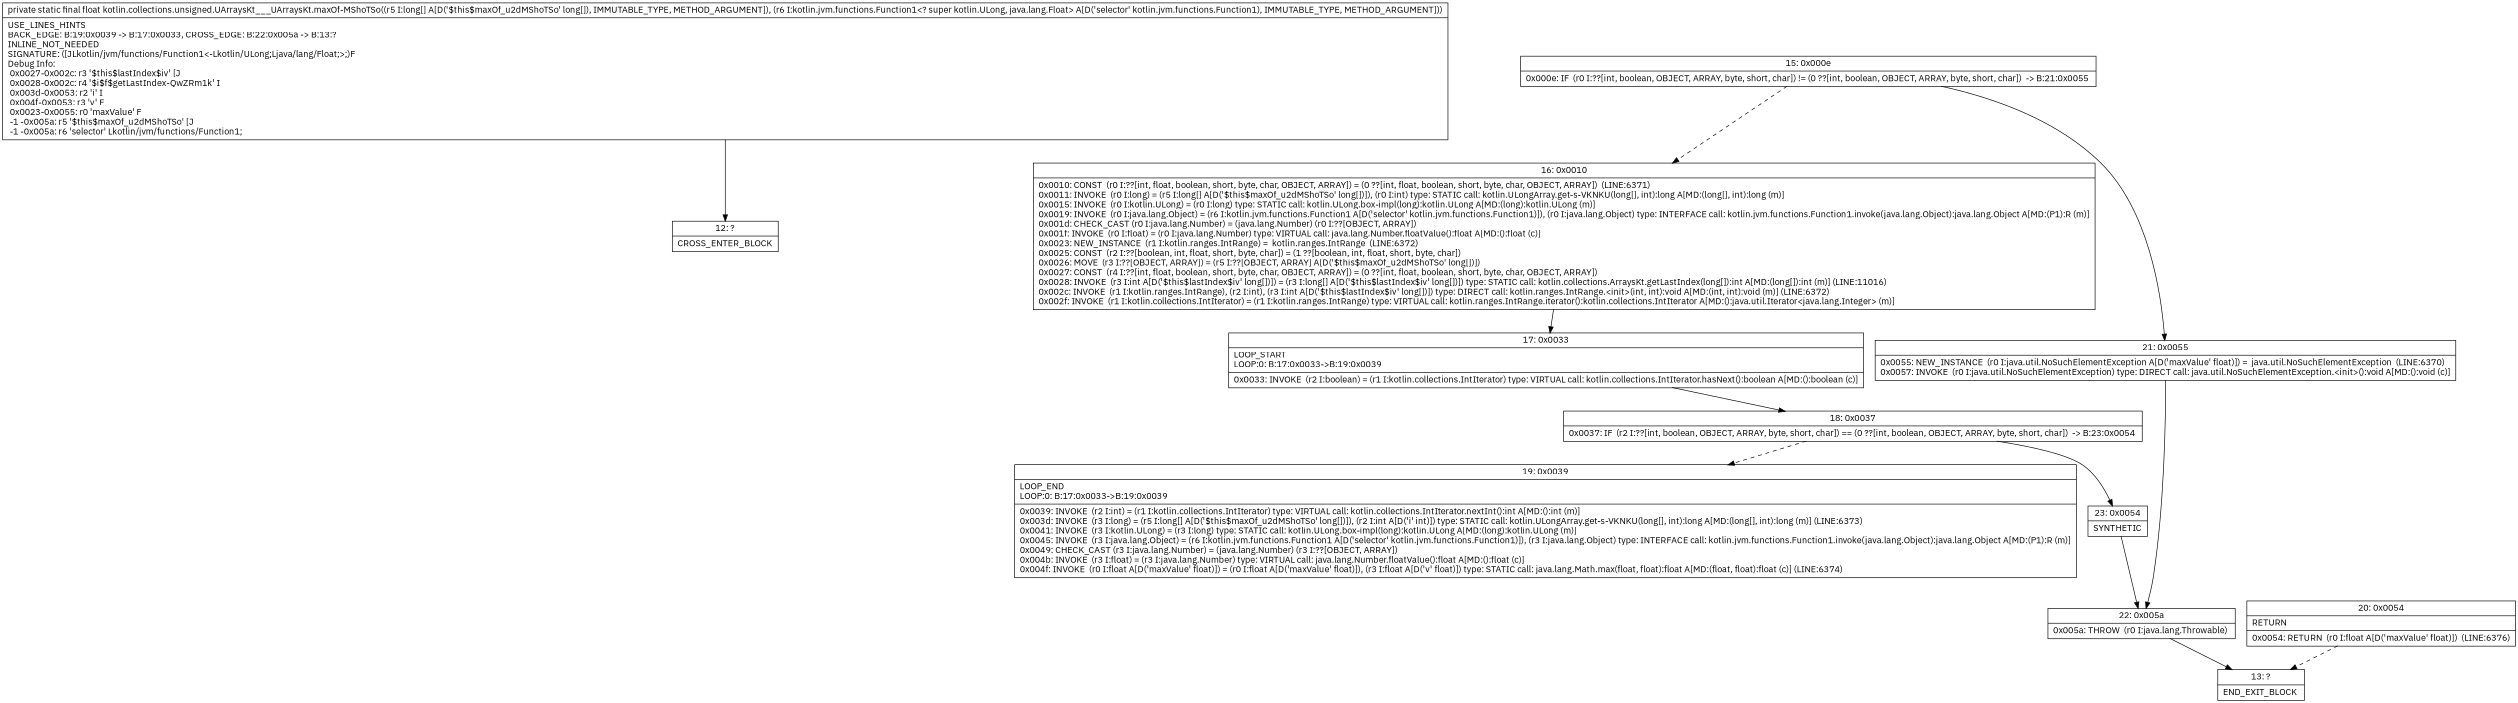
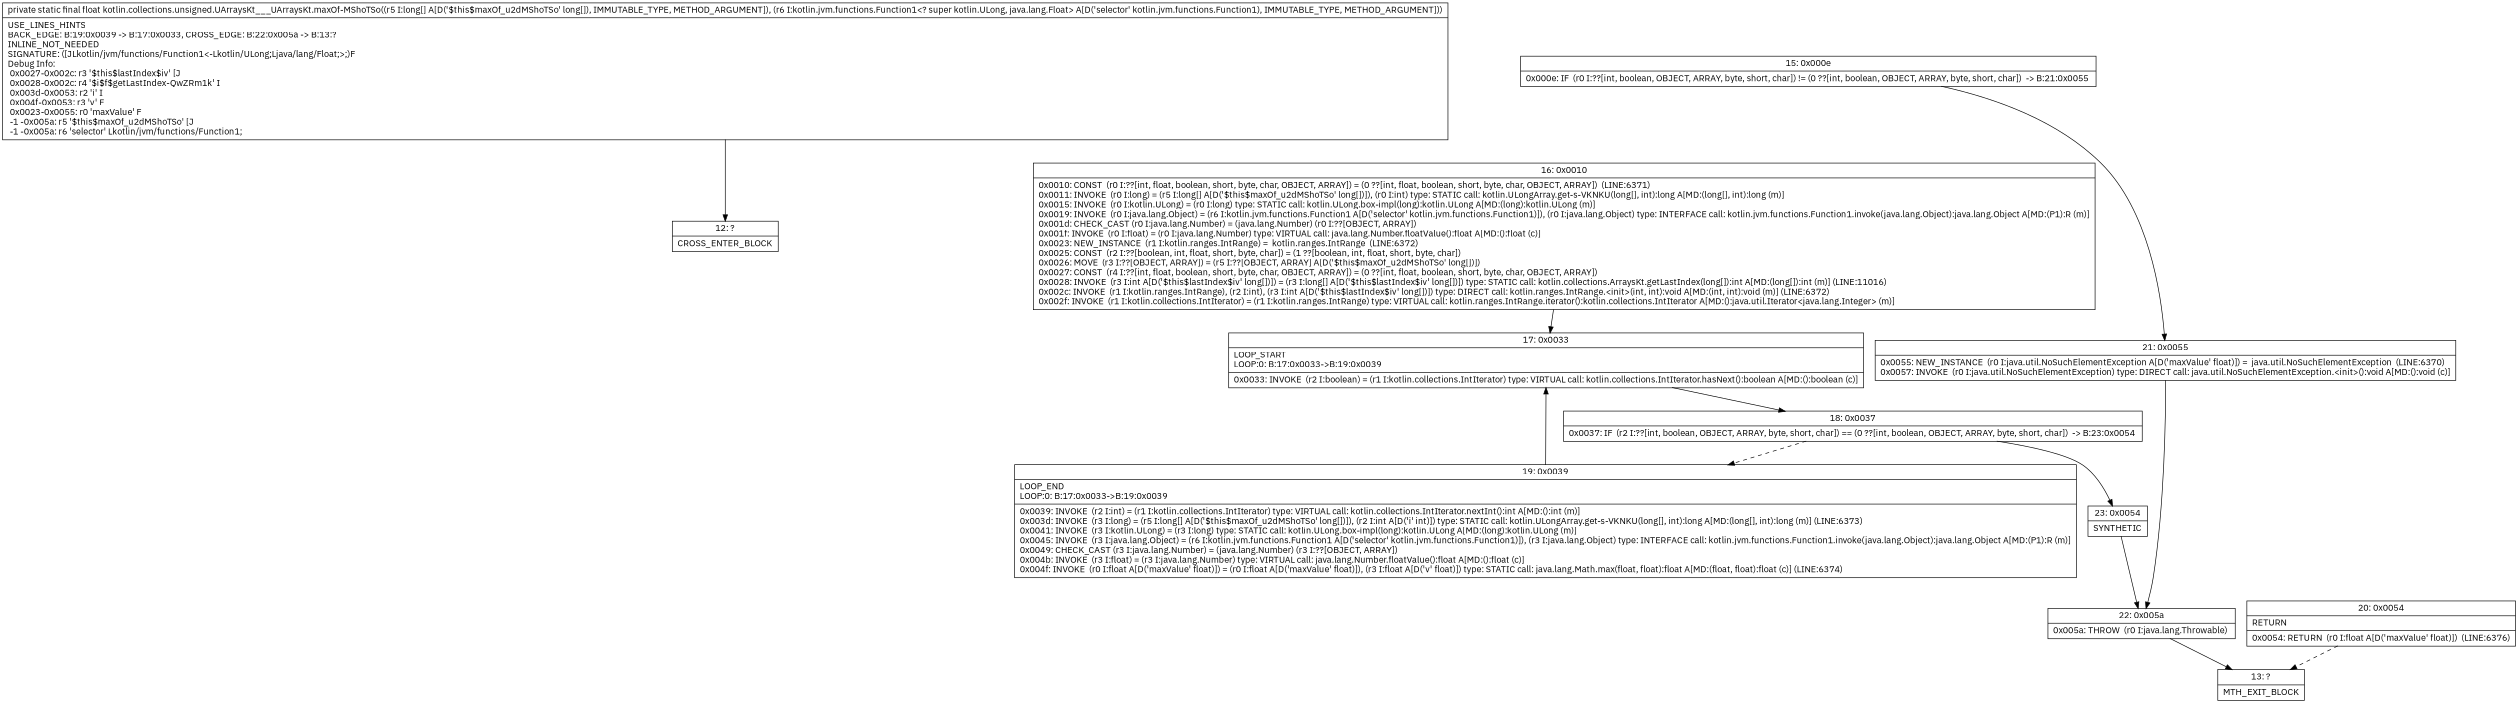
edge "15: 0x000e" -> "16: 0x0010": removed
edge "19: 0x0039" -> "17: 0x0033": added
node "13: ?": text "END_EXIT_BLOCK" -> "MTH_EXIT_BLOCK"
